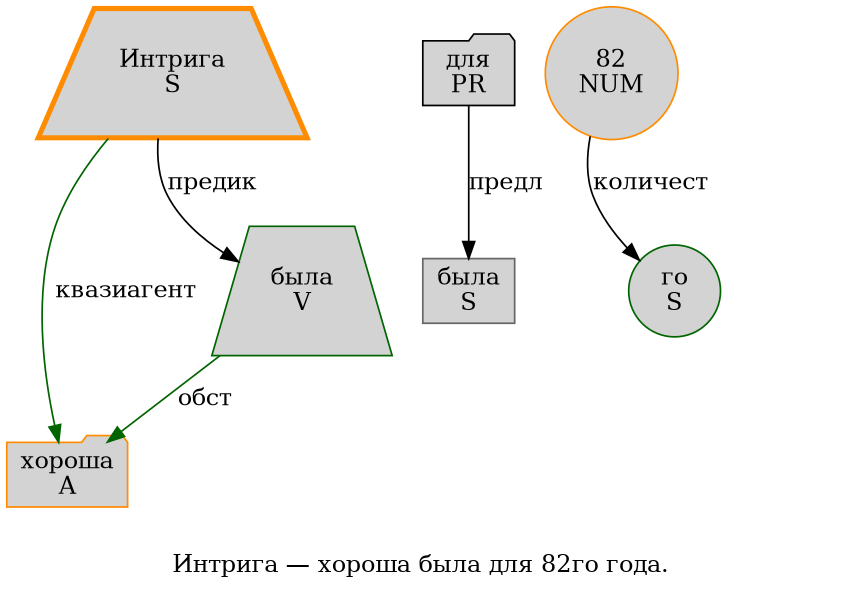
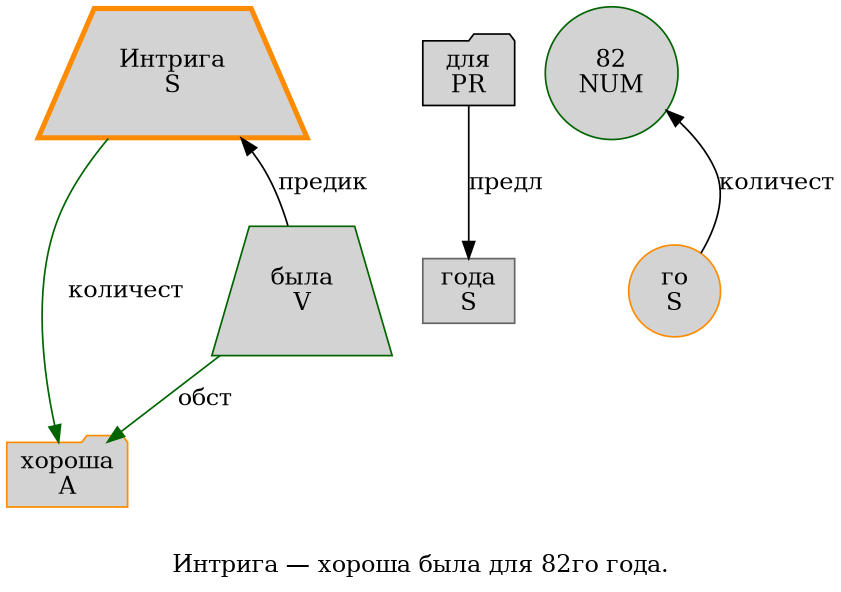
node "82 NUM": color darkorange -> darkgreen
edge "82 NUM" -> "го S": reversed
edge "Интрига S" -> "была V": reversed
edge "Интрига S" -> "хороша A": label "квазиагент" -> "количест"
node "была S": label "была S" -> "года S"
node "го S": color darkgreen -> darkorange
